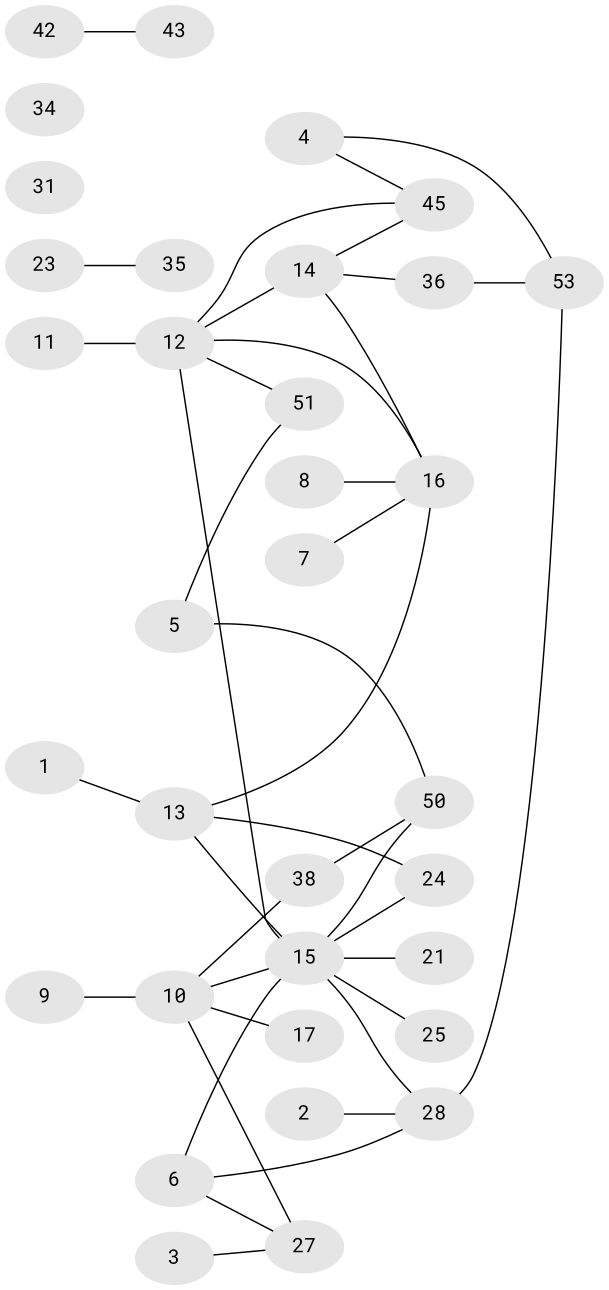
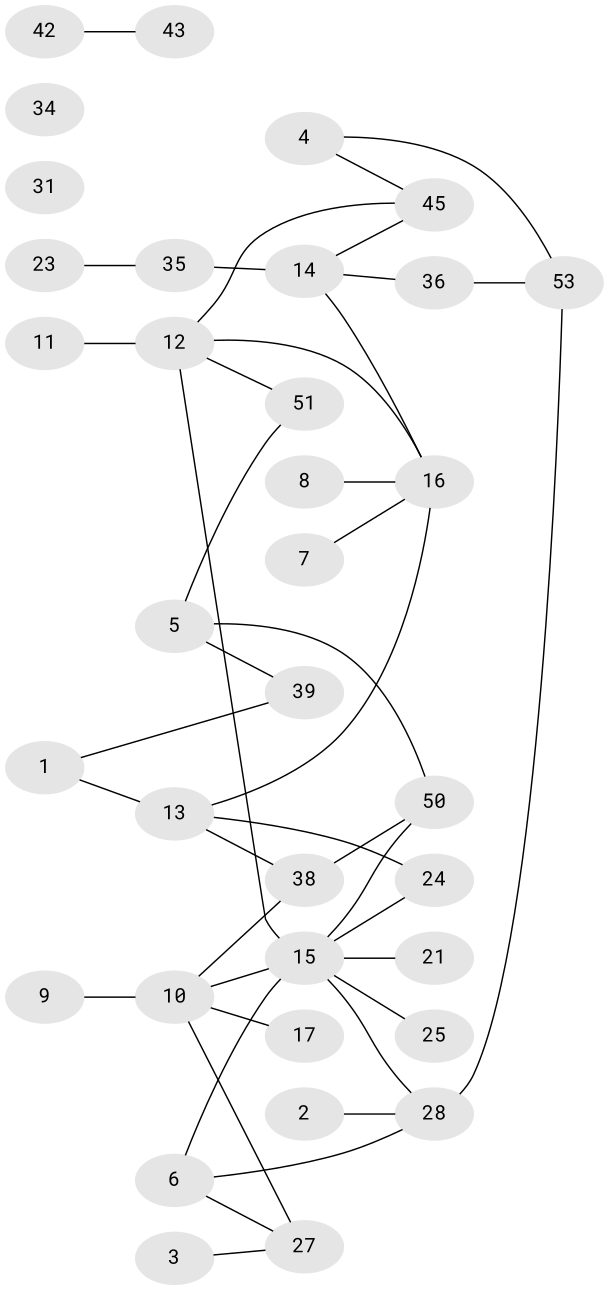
edge "14" -- "12": now "14" -- "35"
node "39": added
edge "13" -- "15": now "13" -- "38"
